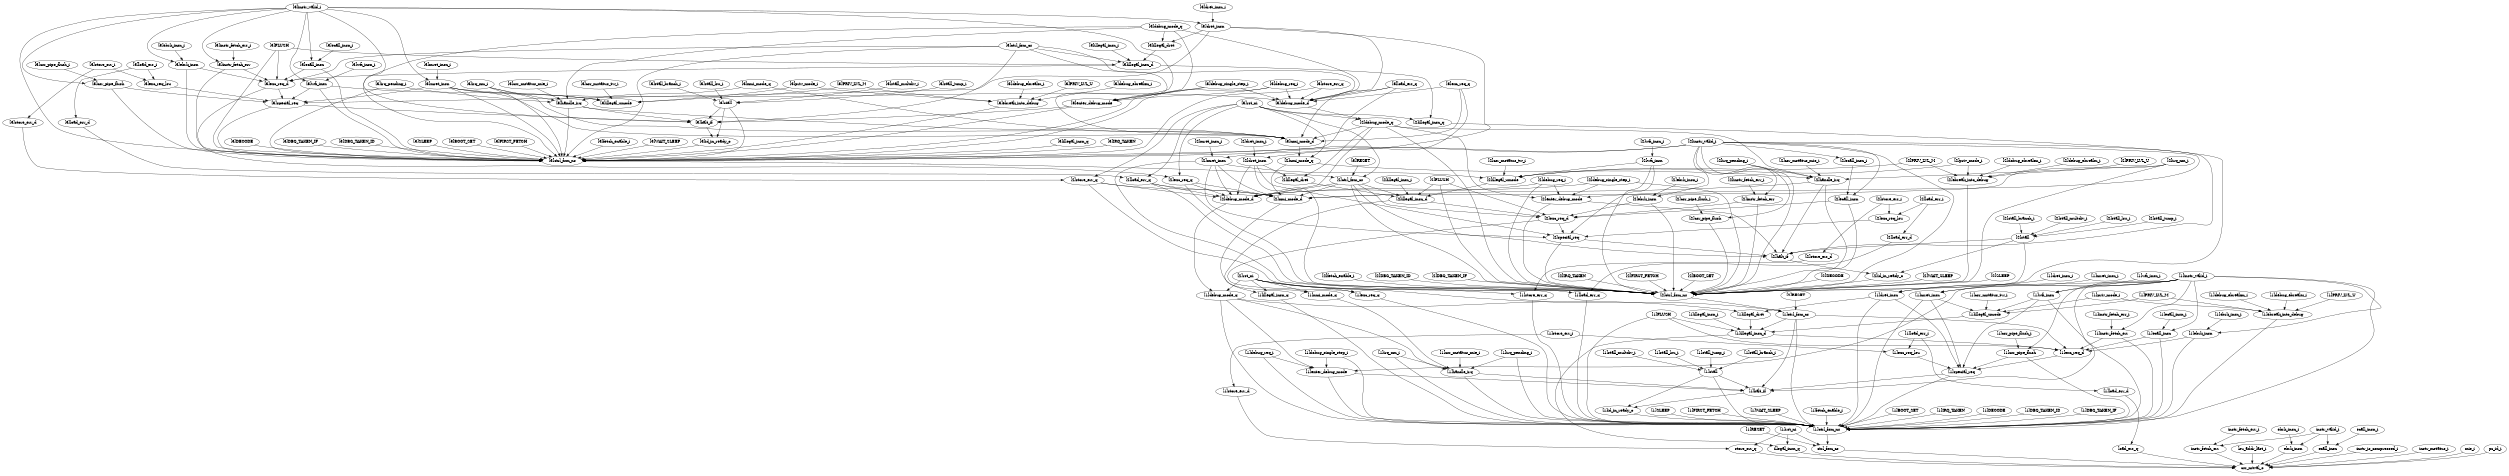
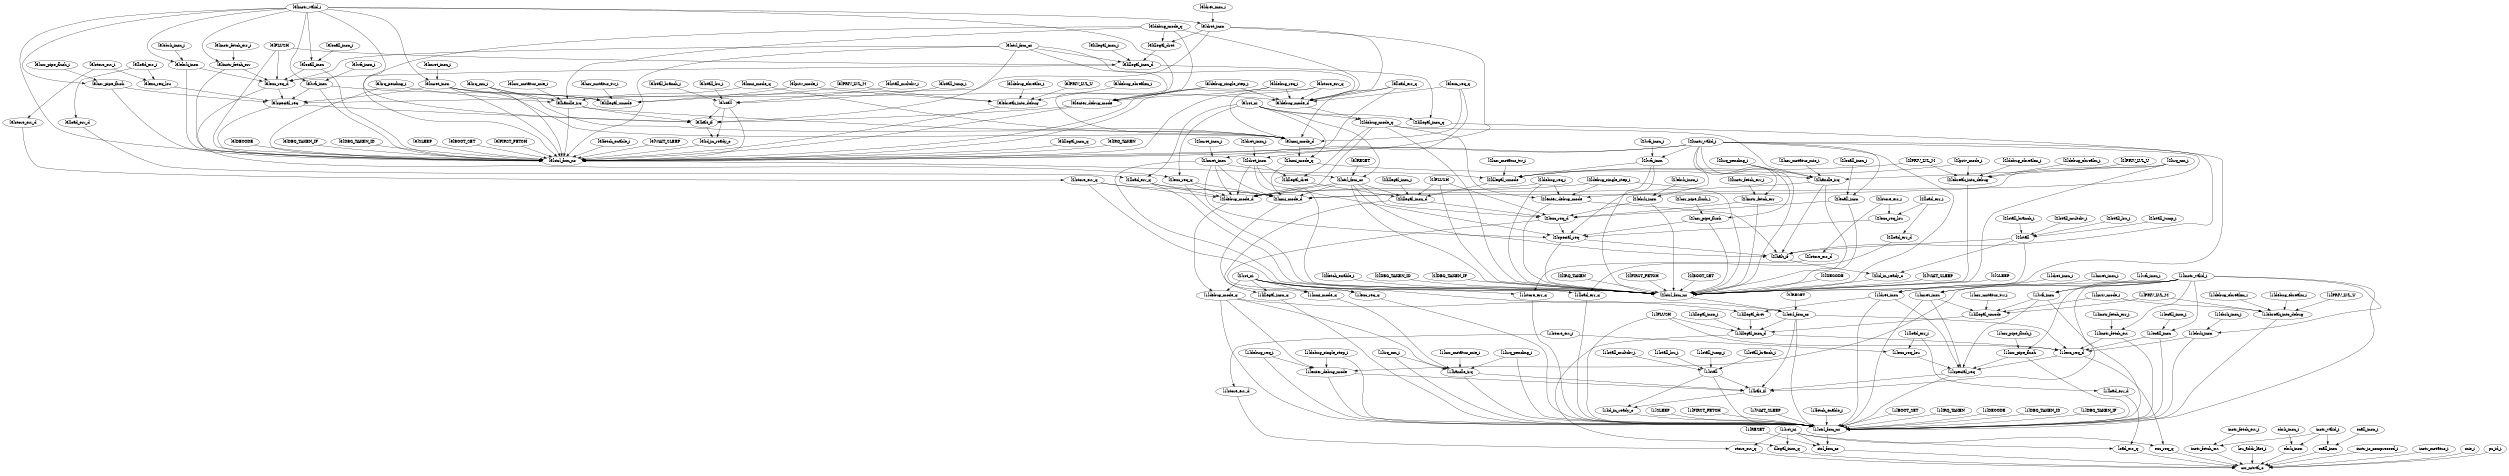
edge "[2]debug_mode_q" -> "[3]nmi_mode_d": now "[3]store_err_q" -> "[3]nmi_mode_d"
edge "[3]rst_ni" -> "[2]store_err_q": removed
edge "[2]instr_valid_i" -> "[2]ecall_insn_i": now "[2]instr_valid_i" -> "[2]wfi_insn"
edge "[2]csr_pipe_flush" -> "[2]special_req": added
edge "[1]rst_ni" -> "load_err_q": added
node "exc_req_q": added
